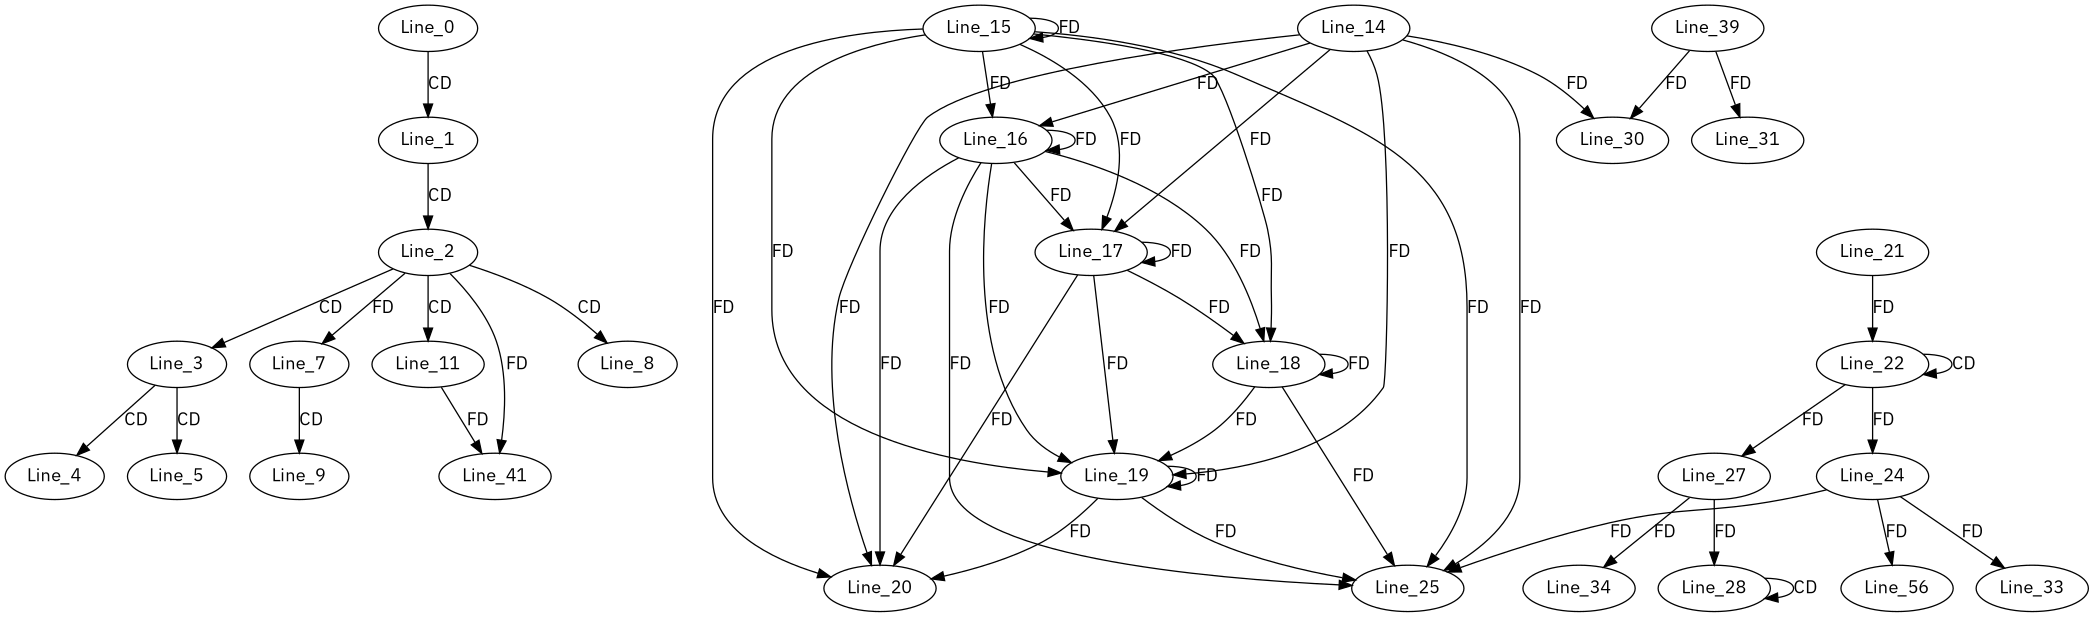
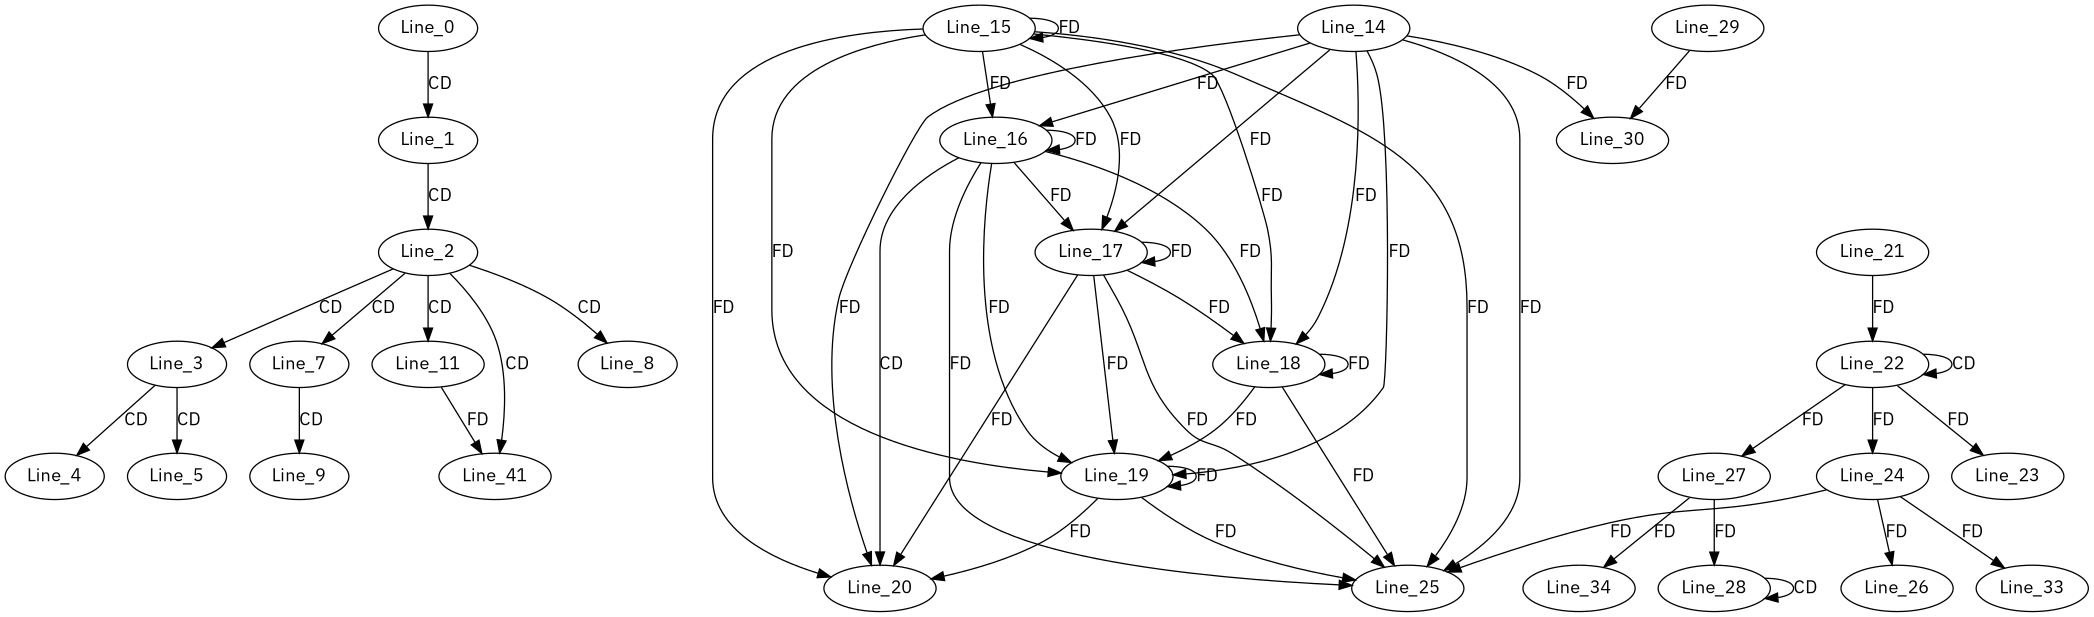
node "Line_39": label "Line_39" -> "Line_29"
node "Line_31": removed
edge "Line_14" -> "Line_18": added, label "FD"
edge "Line_2" -> "Line_7": label "FD" -> "CD"
edge "Line_2" -> "Line_41": label "FD" -> "CD"
edge "Line_16" -> "Line_20": label "FD" -> "CD"
edge "Line_17" -> "Line_25": added, label "FD"
node "Line_23": added
node "Line_56": label "Line_56" -> "Line_26"
